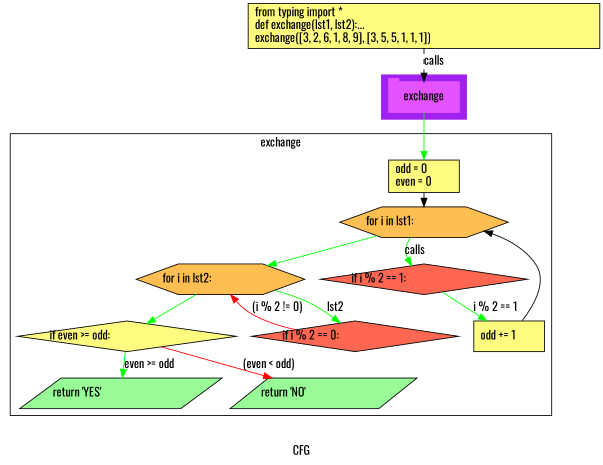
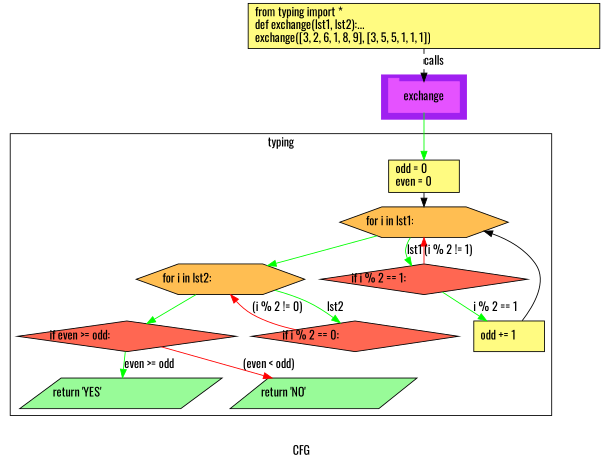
cluster "exchange": label "exchange" -> "typing"
edge "for i in lst1:" -> "if i % 2 == 1:": label "calls" -> "lst1"
edge "if i % 2 == 1:" -> "for i in lst1:": added, label "(i % 2 != 1)"
node "if even >= odd:": fillcolor #fffb81 -> #ff6752
